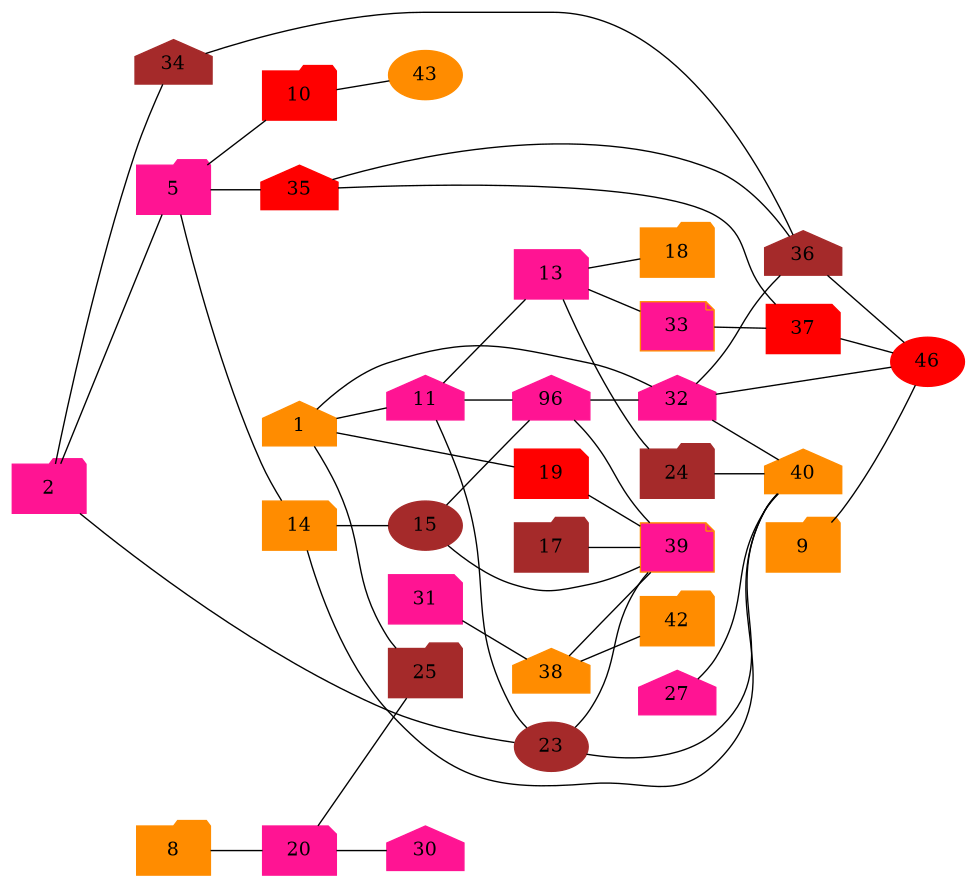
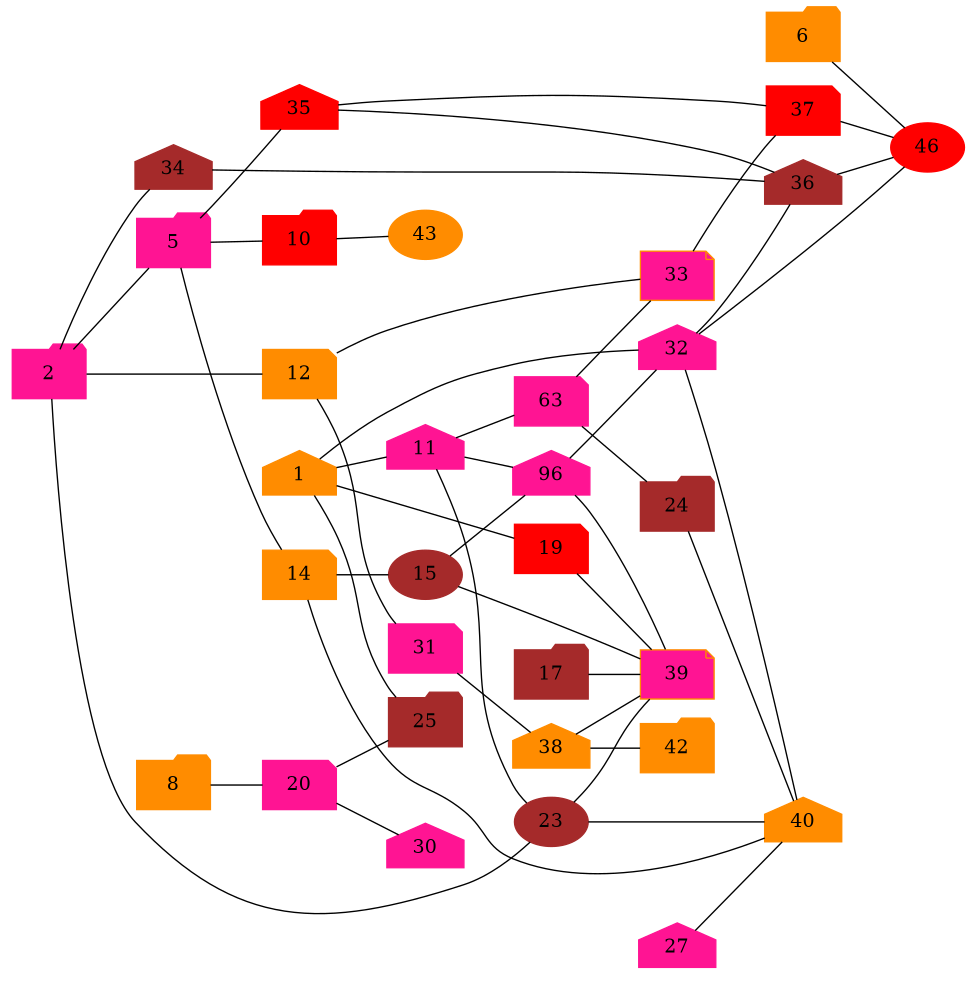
node "18": removed
node "13": label "13" -> "63"
node "12": added
node "9": label "9" -> "6"
